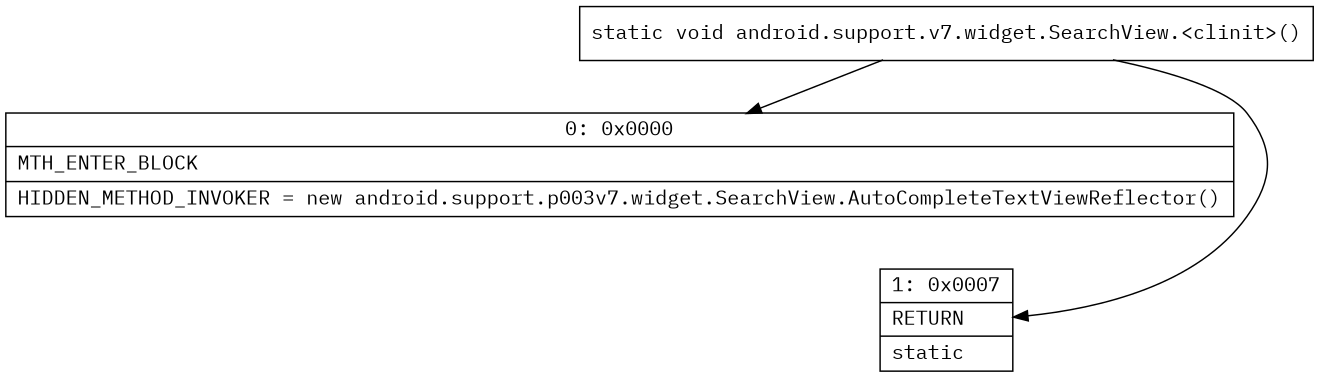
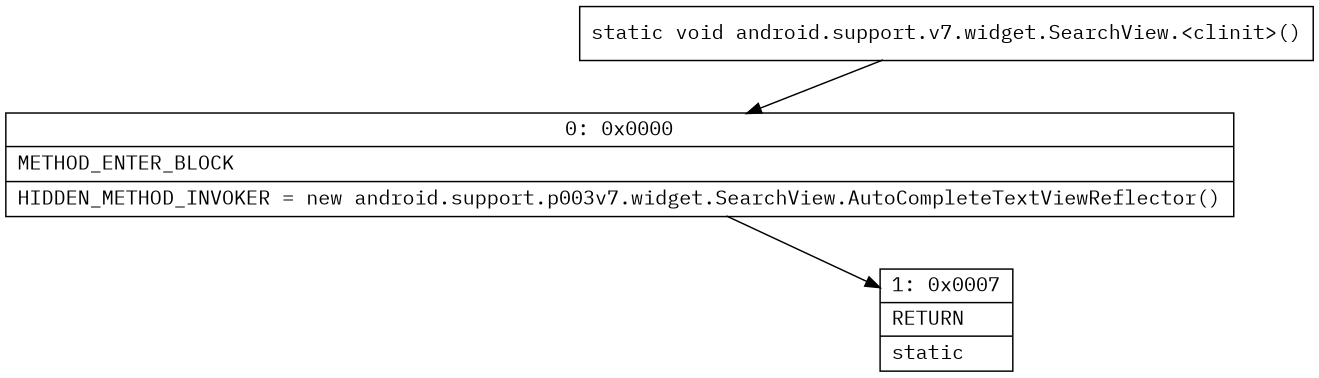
node "0: 0x0000": text "MTH_ENTER_BLOCK" -> "METHOD_ENTER_BLOCK"
edge "static void android.support.v7.widget.SearchView.<clinit>()" -> "1: 0x0007": now "0: 0x0000" -> "1: 0x0007"
